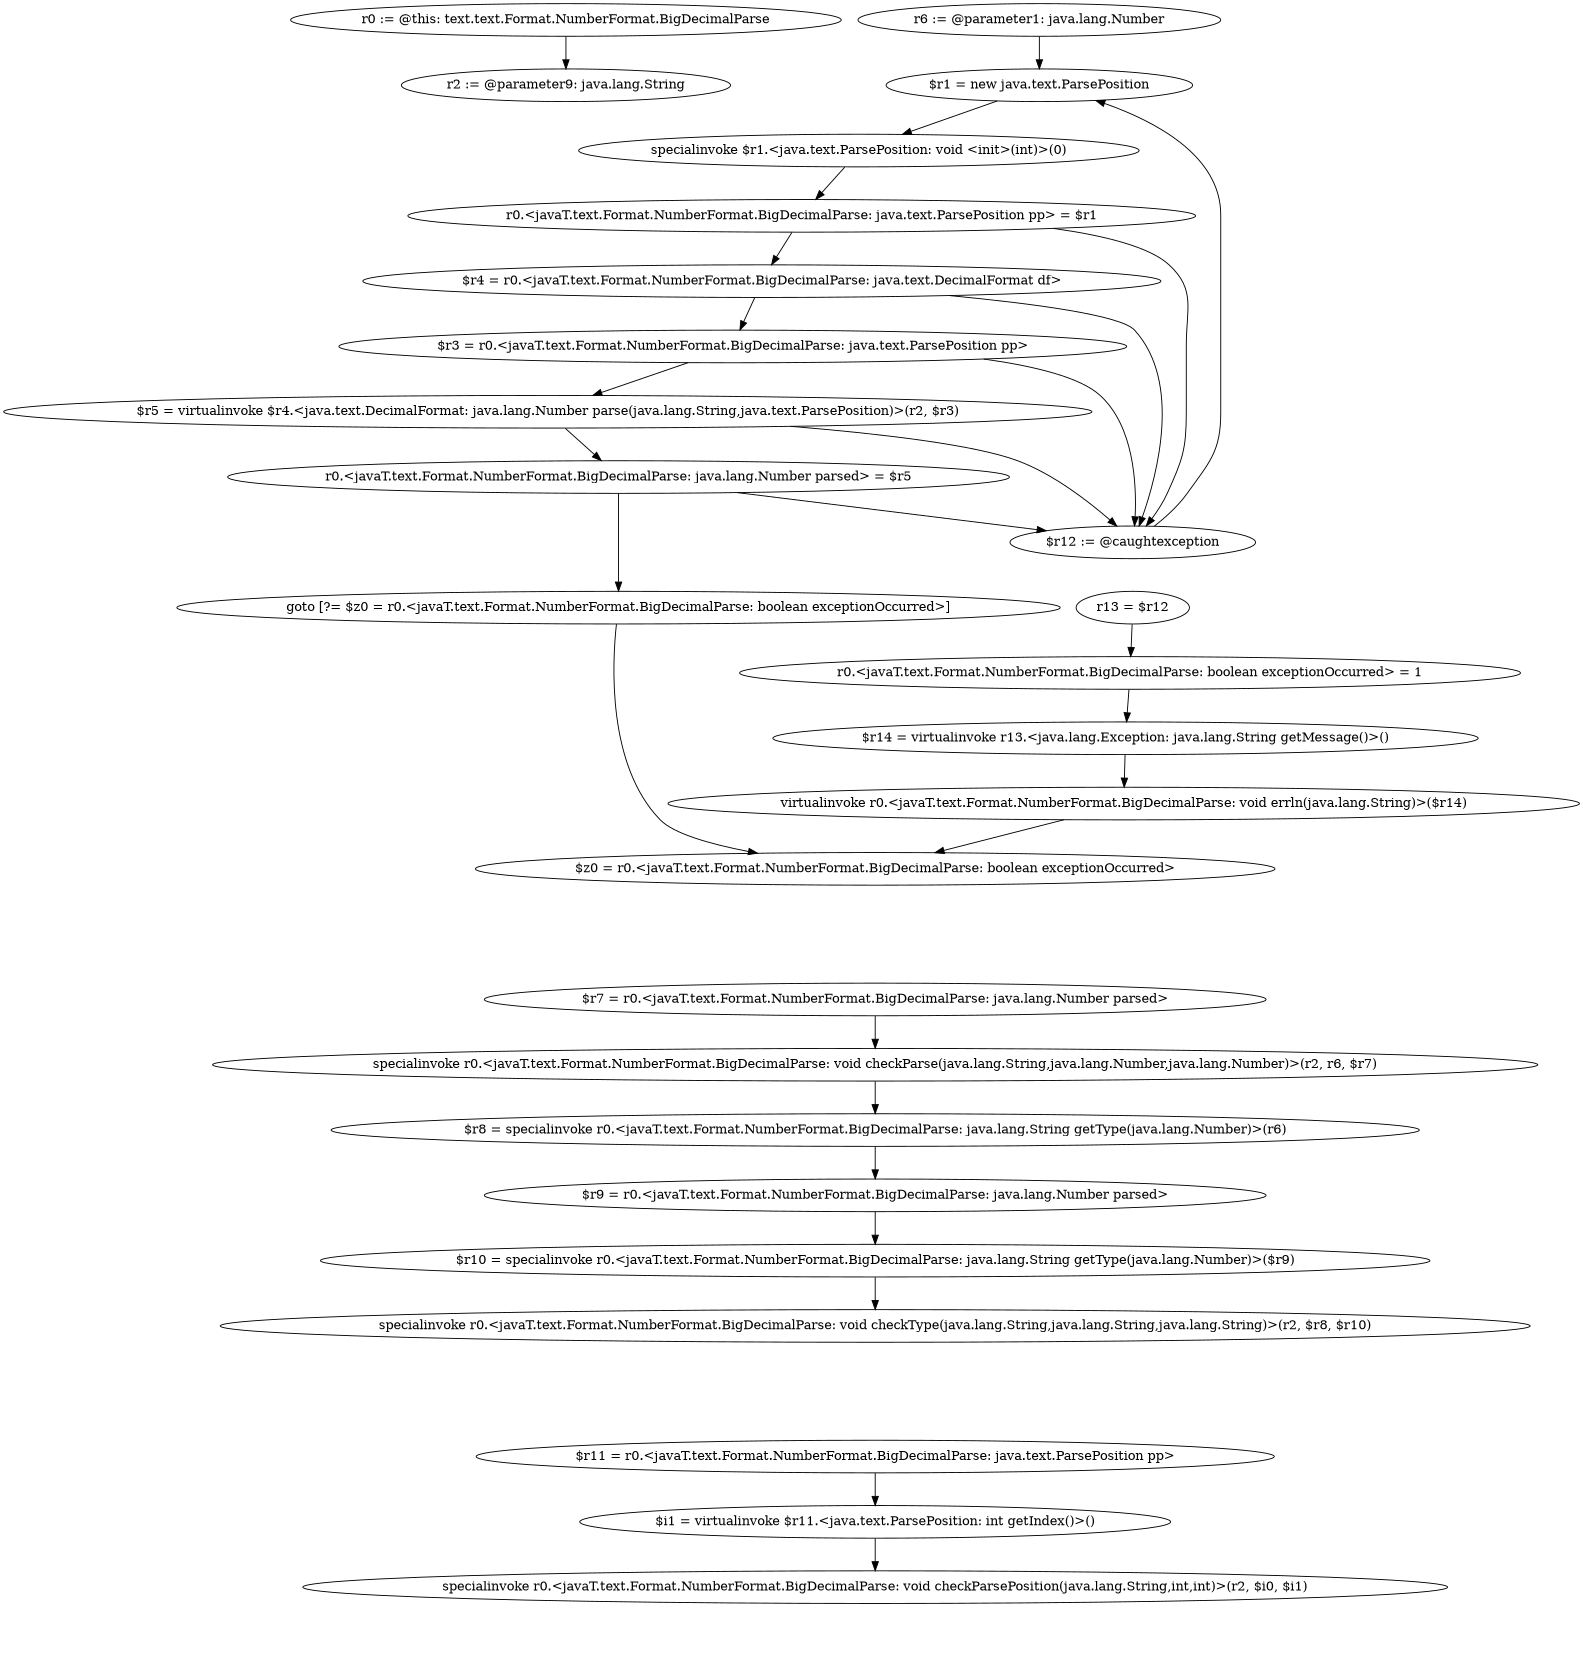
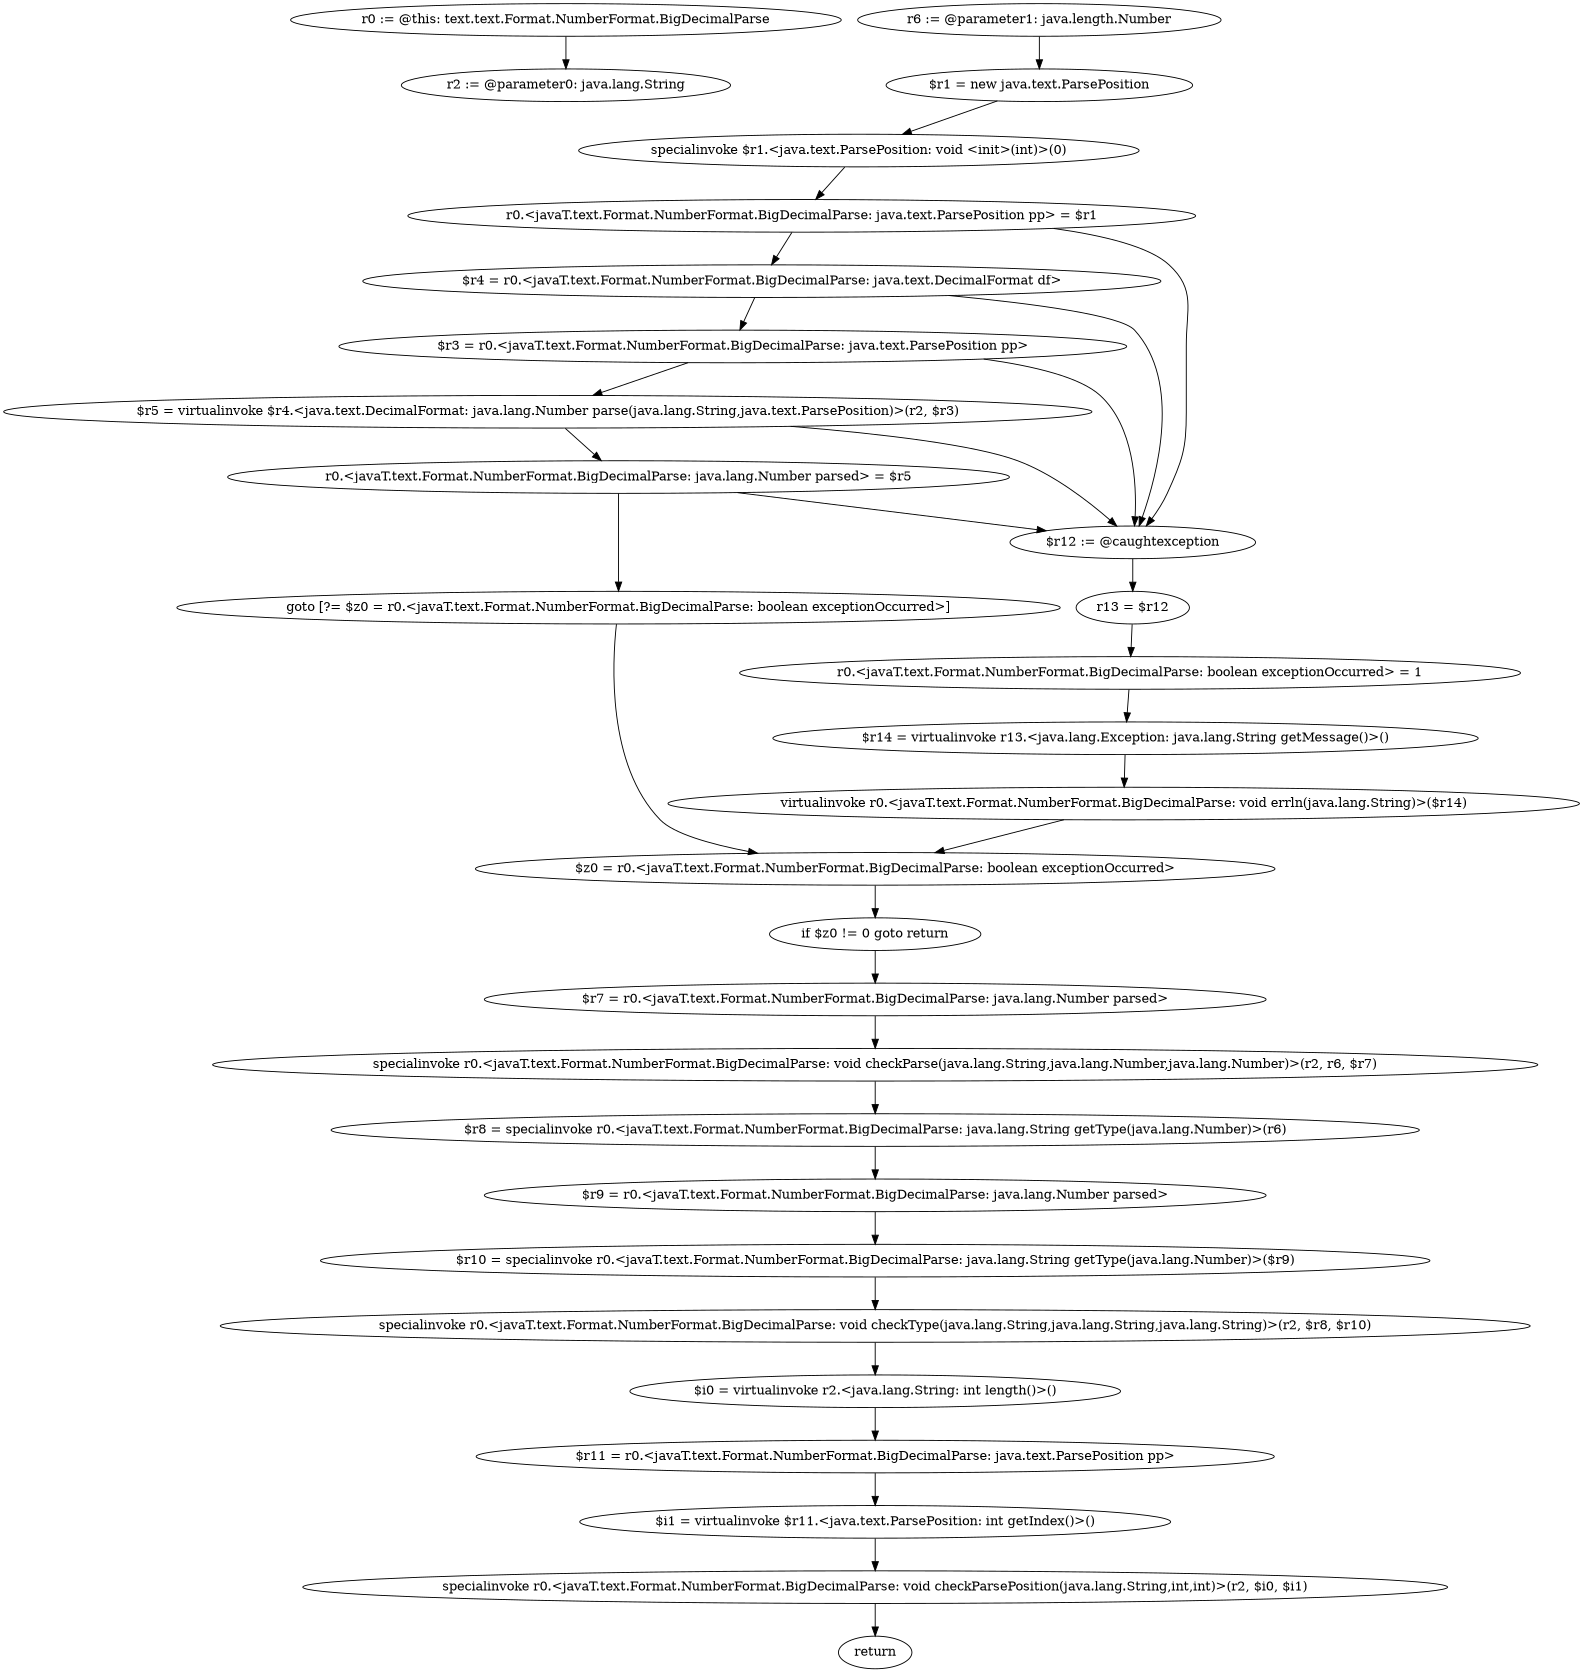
node "r6 := @parameter1: java.lang.Number": label "r6 := @parameter1: java.lang.Number" -> "r6 := @parameter1: java.length.Number"
node "r2 := @parameter9: java.lang.String": label "r2 := @parameter9: java.lang.String" -> "r2 := @parameter0: java.lang.String"
edge "$r12 := @caughtexception" -> "$r1 = new java.text.ParsePosition": now "$r12 := @caughtexception" -> "r13 = $r12"
node "if $z0 != 0 goto return": added
node "$i0 = virtualinvoke r2.<java.lang.String: int length()>()": added
node "return": added
